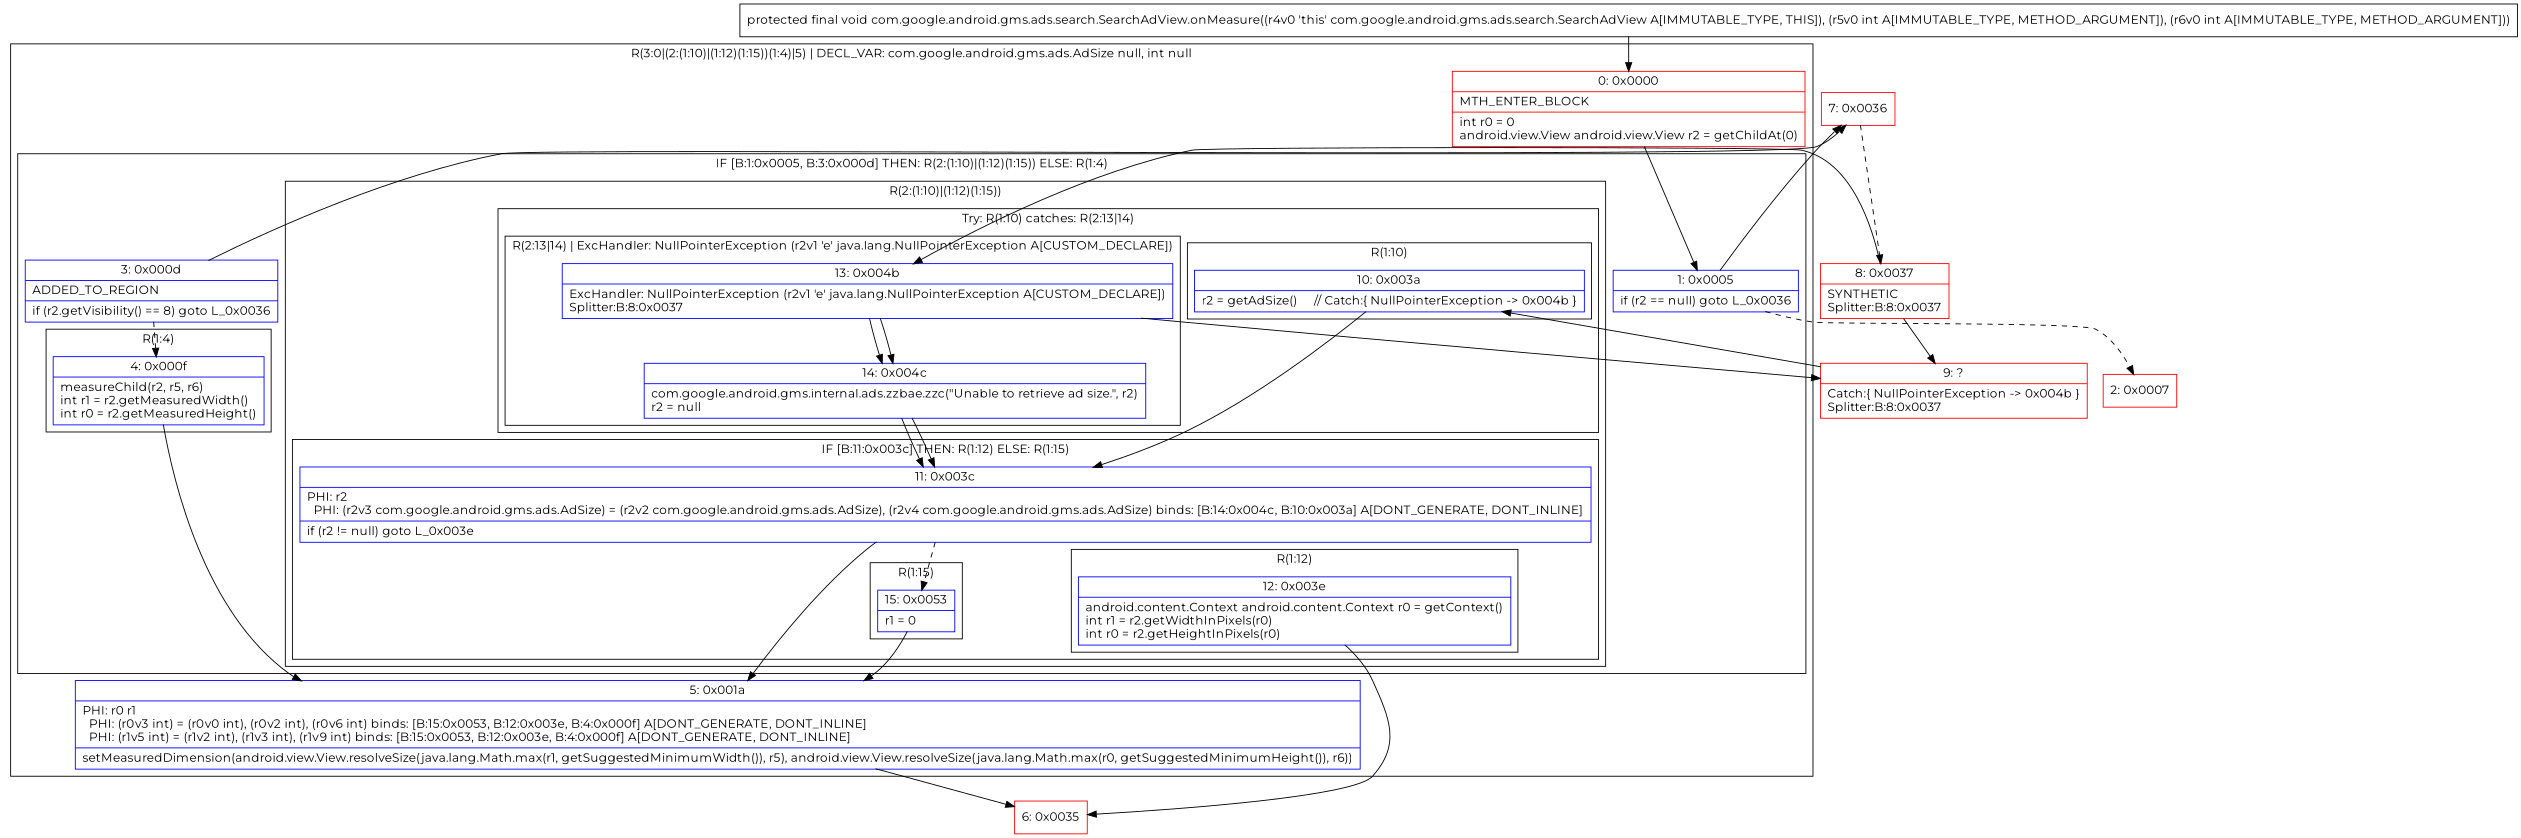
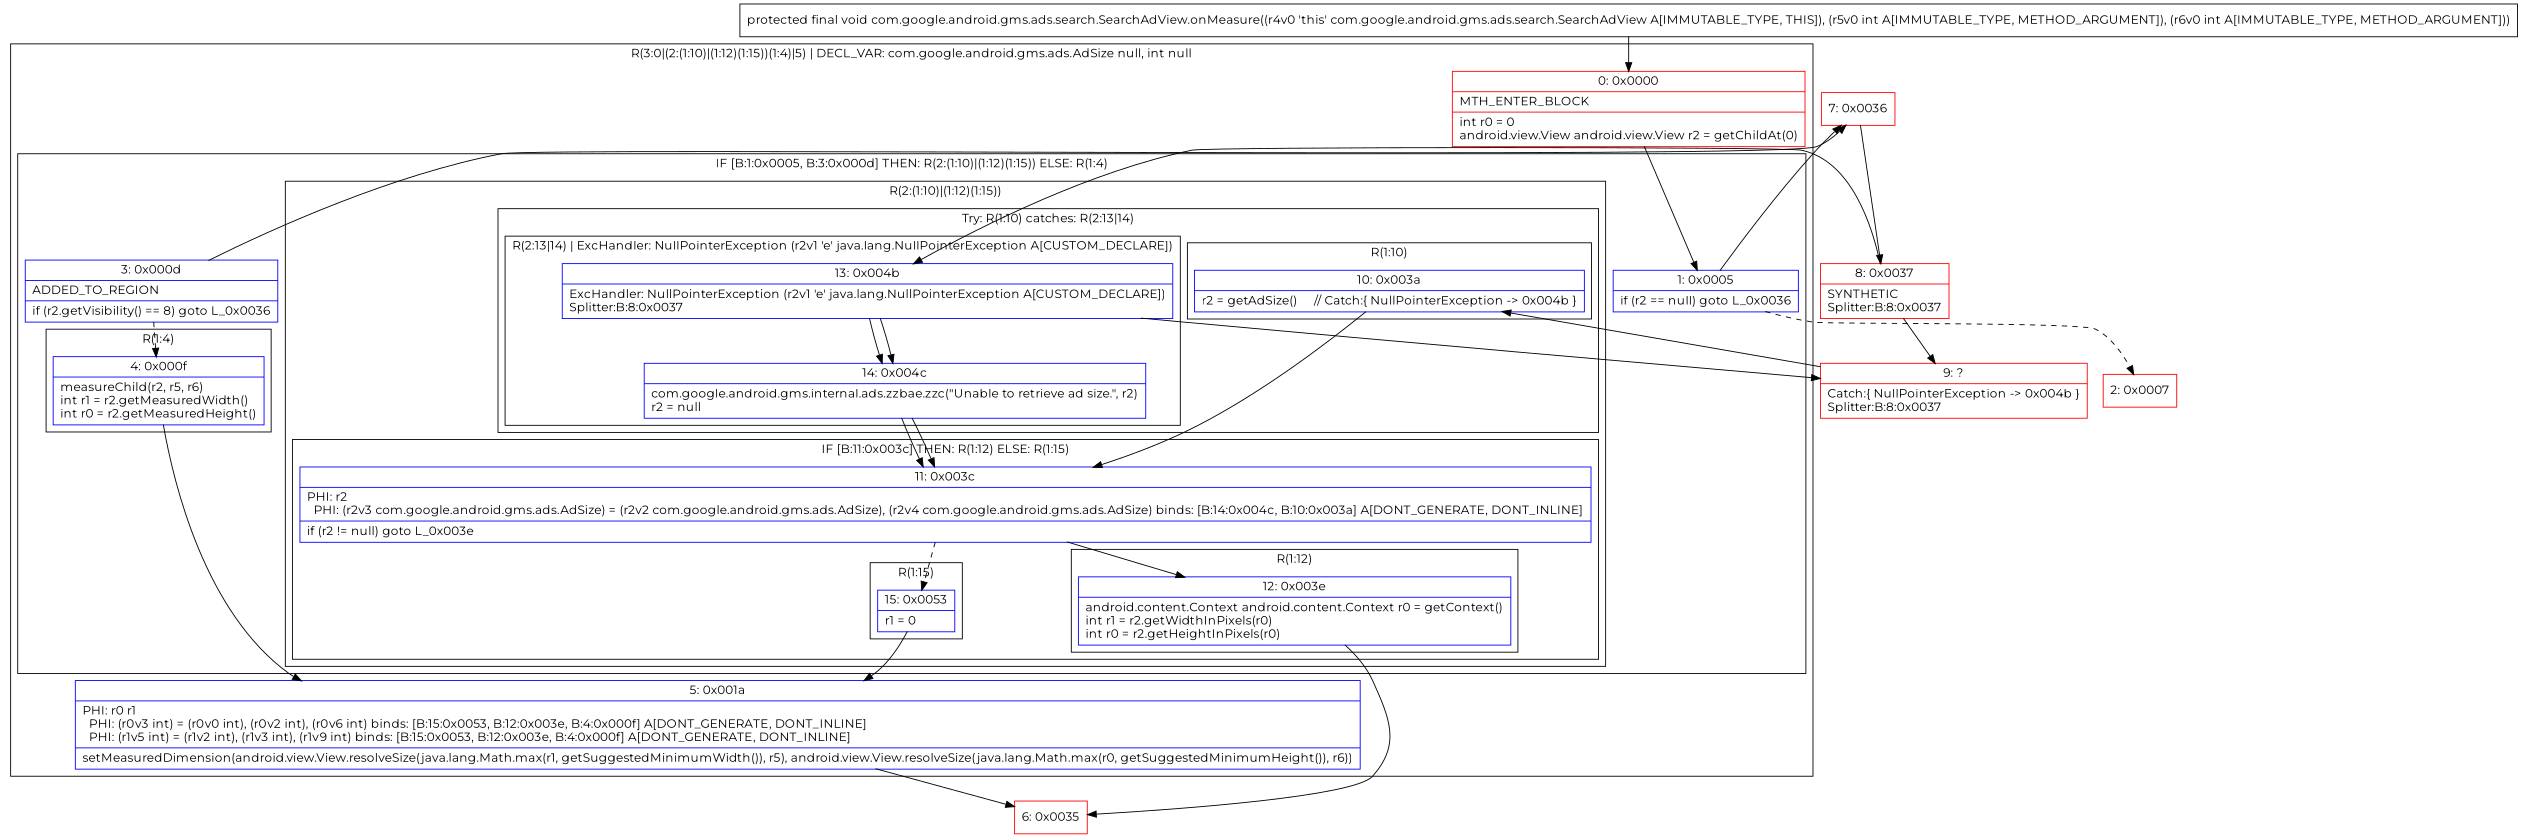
edge "7: 0x0036" -> "8: 0x0037": style dashed -> solid
edge "11: 0x003c" -> "5: 0x001a": now "11: 0x003c" -> "12: 0x003e"
